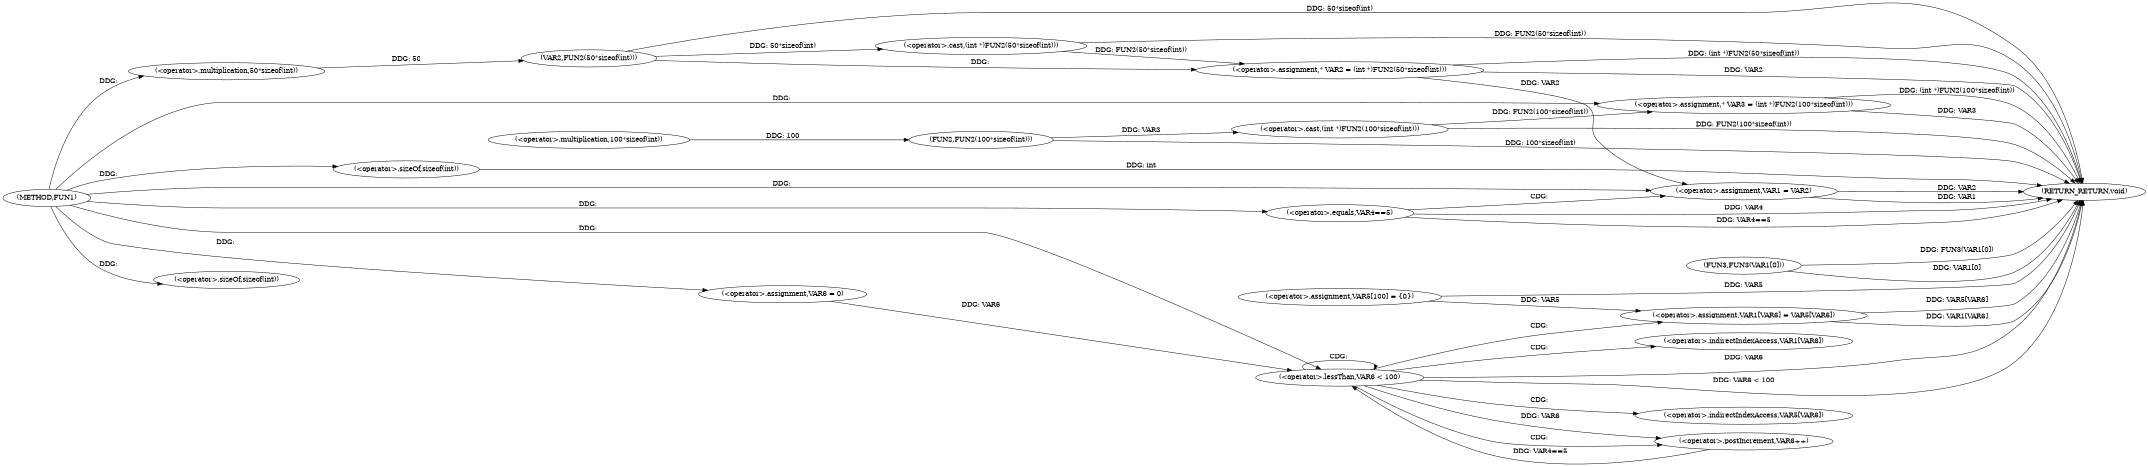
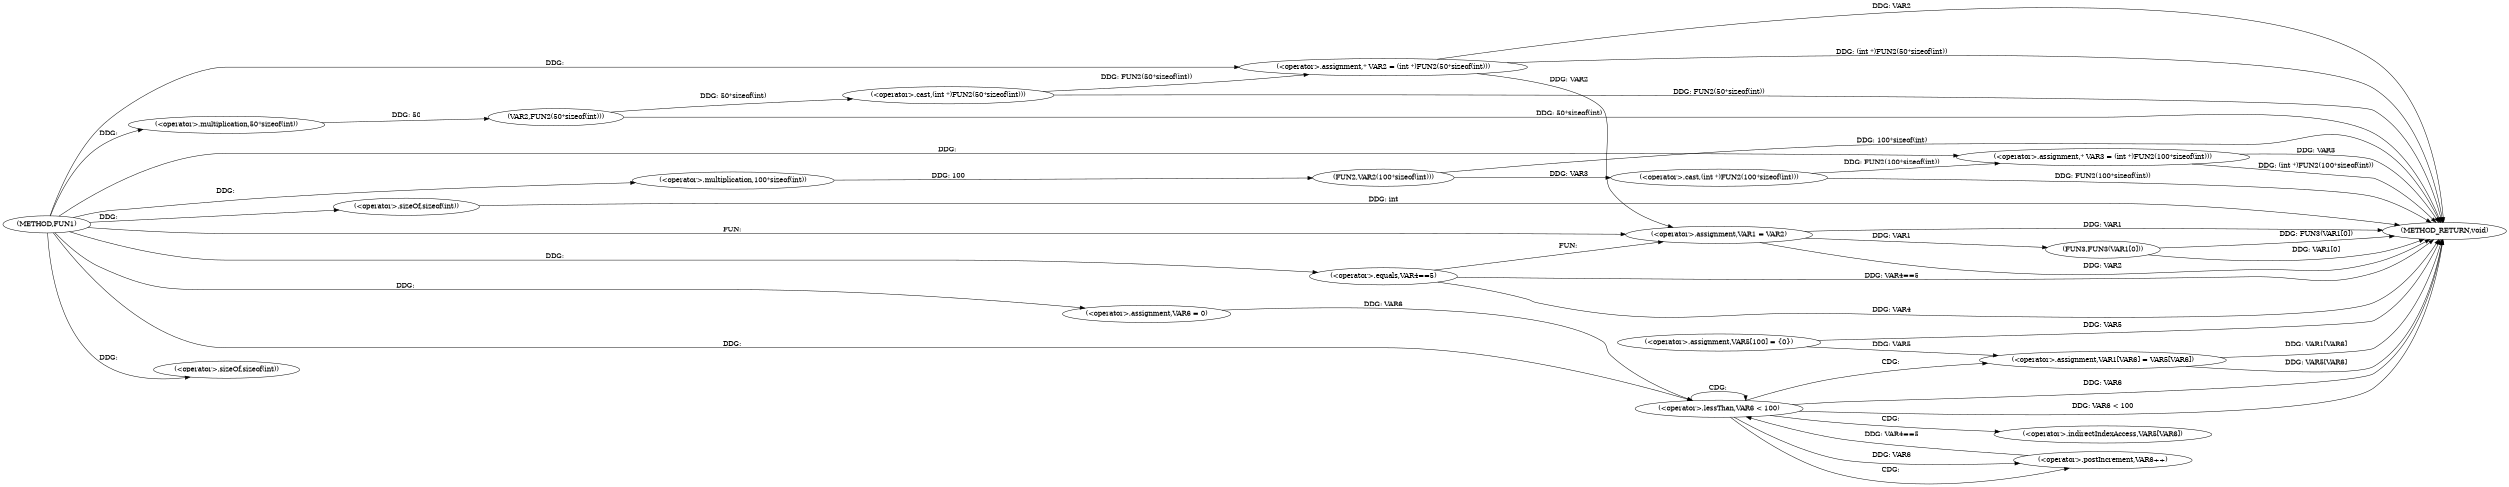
edge "(VAR2,FUN2(50*sizeof(int)))" -> "(<operator>.assignment,* VAR2 = (int *)FUN2(50*sizeof(int)))": now "(METHOD,FUN1)" -> "(<operator>.assignment,* VAR2 = (int *)FUN2(50*sizeof(int)))"
node "(FUN2,FUN2(100*sizeof(int)))": label "(FUN2,FUN2(100*sizeof(int)))" -> "(FUN2,VAR2(100*sizeof(int)))"
edge "(METHOD,FUN1)" -> "(<operator>.assignment,VAR1 = VAR2)": label "DDG: " -> "FUN: "
node "(RETURN_RETURN,void)": label "(RETURN_RETURN,void)" -> "(METHOD_RETURN,void)"
edge "(METHOD,FUN1)" -> "(<operator>.multiplication,100*sizeof(int))": added, label "DDG:"
edge "(<operator>.equals,VAR4==5)" -> "(<operator>.assignment,VAR1 = VAR2)": label "CDG: " -> "FUN: "
edge "(<operator>.assignment,VAR1 = VAR2)" -> "(FUN3,FUN3(VAR1[0]))": added, label "DDG: VAR1"
node "(<operator>.indirectIndexAccess,VAR1[VAR6])": removed
